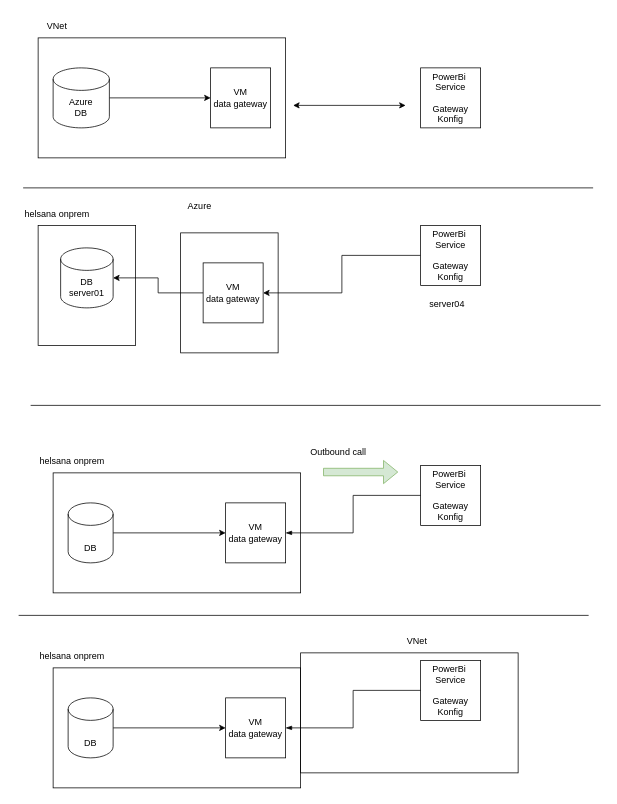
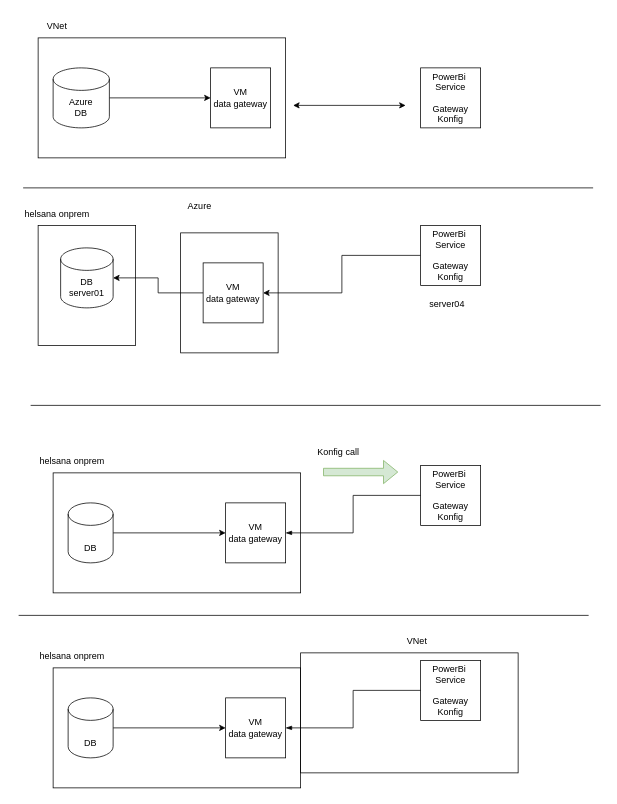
node "Outbound call": label "Outbound call" -> "Konfig call"
